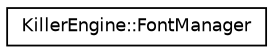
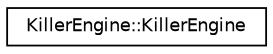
node "KillerEngine::FontManager": label "KillerEngine::FontManager" -> "KillerEngine::KillerEngine"
